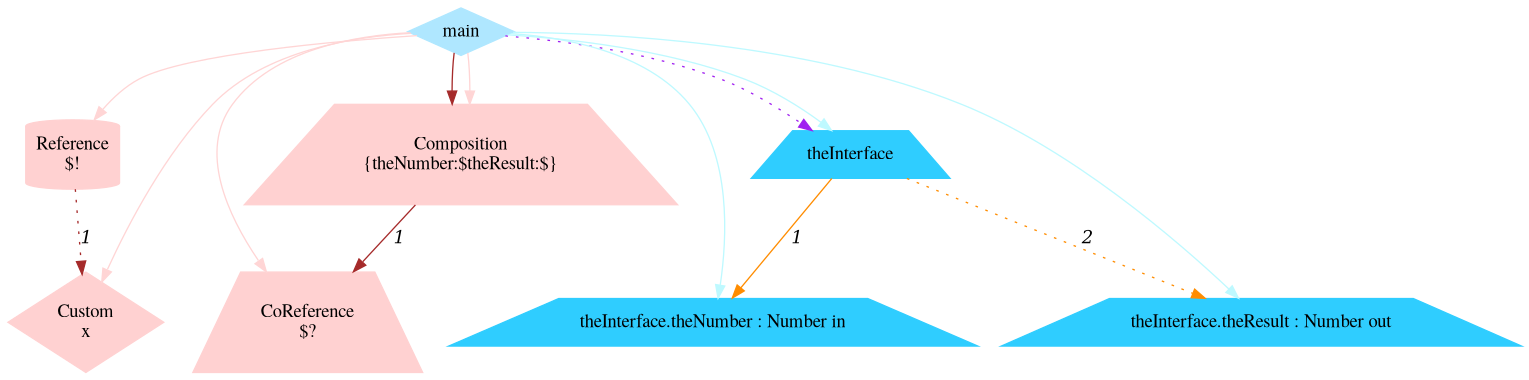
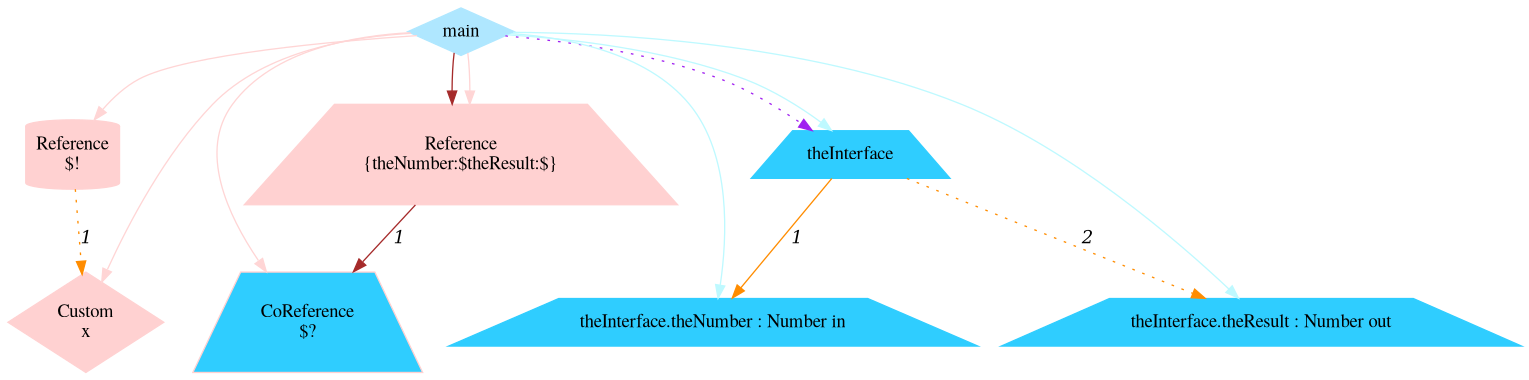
node "Composition {theNumber:$theResult:$}": label "Composition {theNumber:$theResult:$}" -> "Reference {theNumber:$theResult:$}"
edge "Reference $!" -> "Custom x": color brown -> darkorange
node "CoReference $?": fillcolor #ffd1d1 -> #2fcdff
